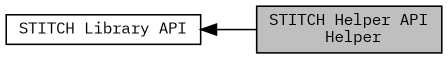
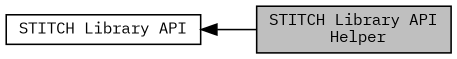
node "STITCH Helper API Helper": label "STITCH Helper API Helper" -> "STITCH Library API Helper"
